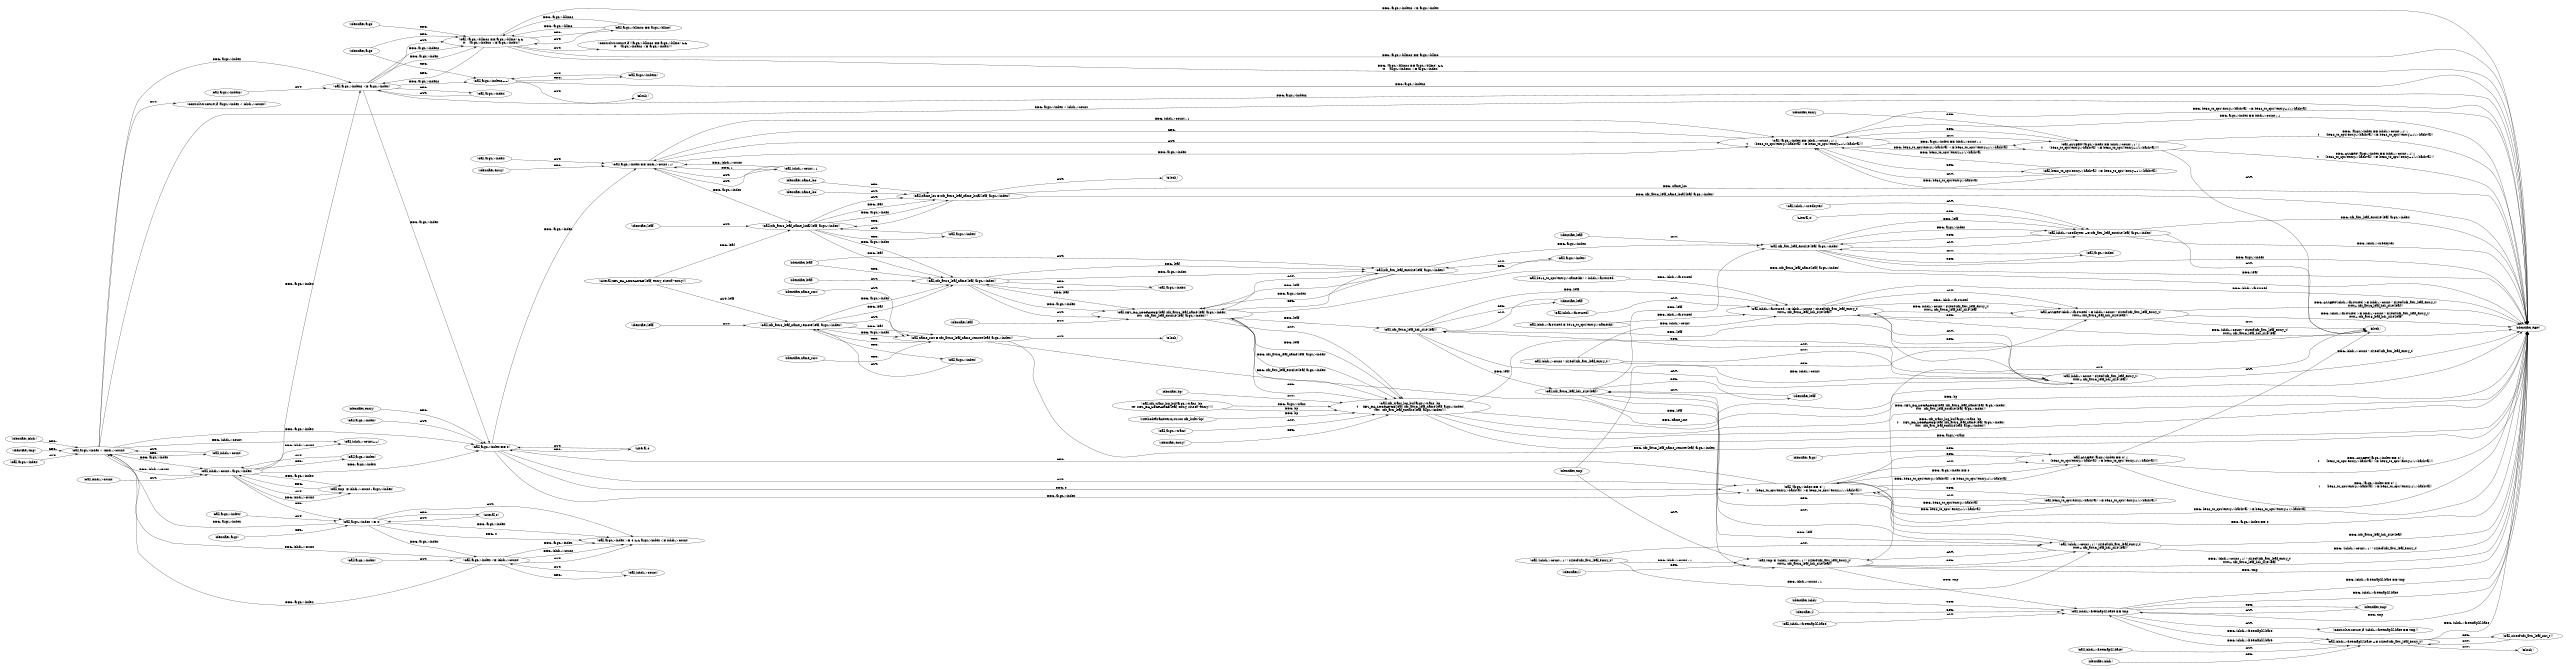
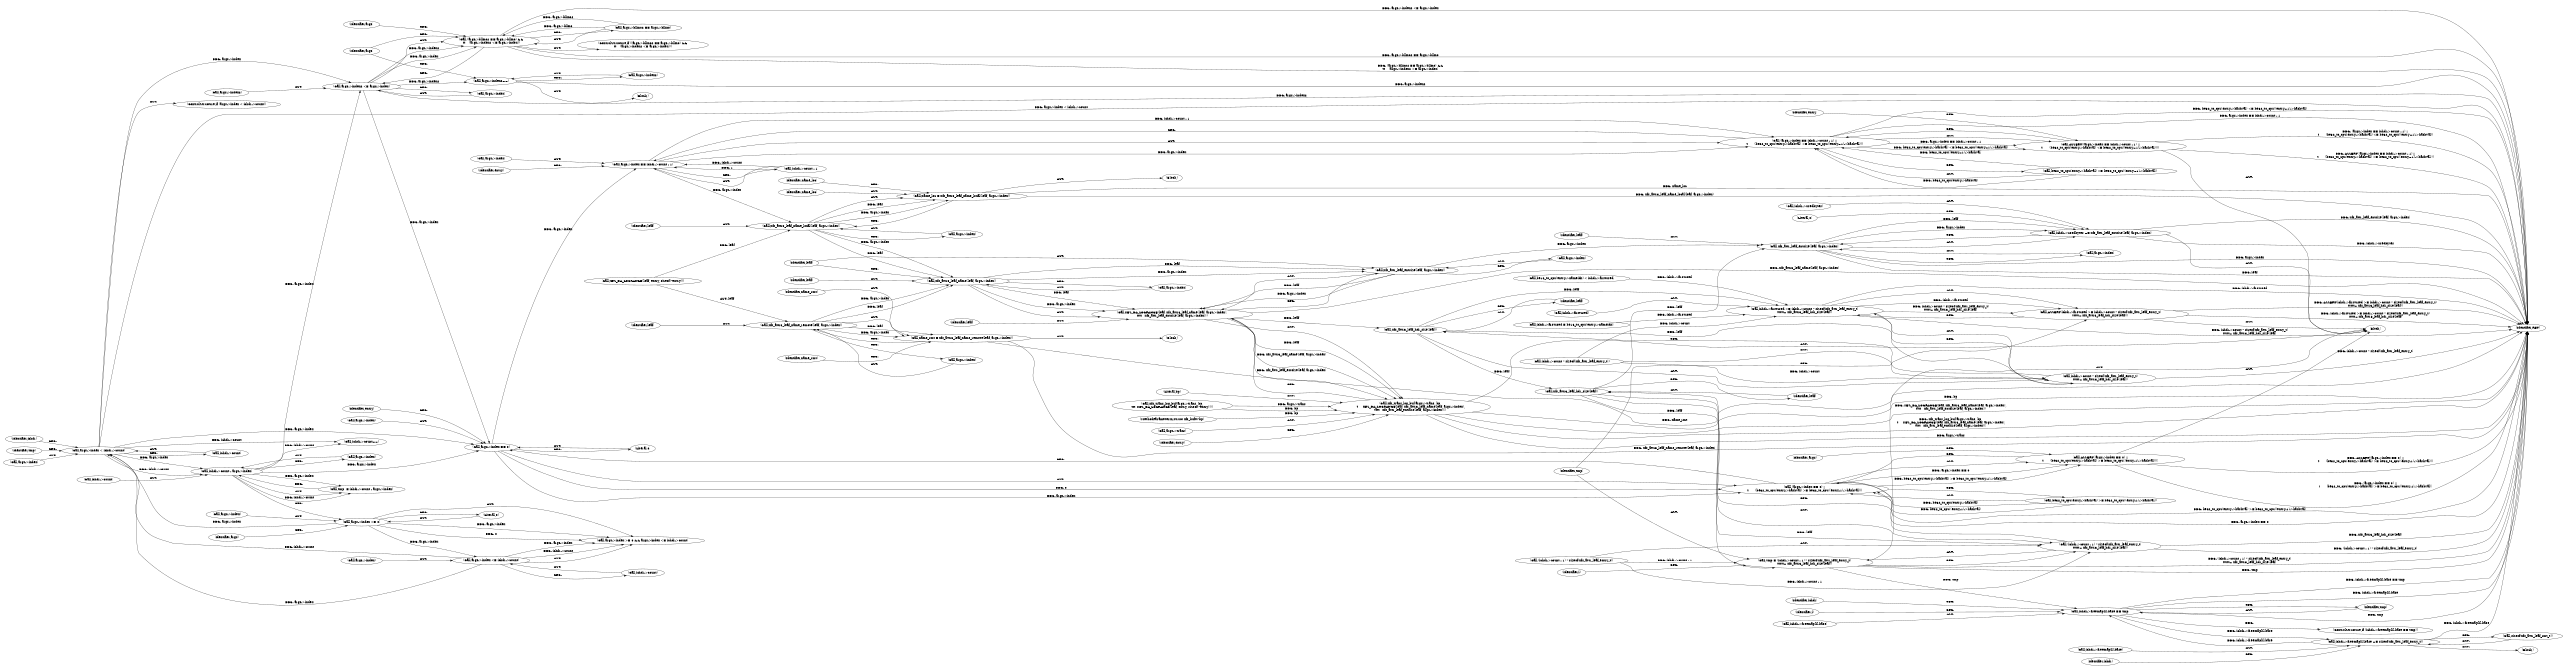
edge "(Call,args->index == ichdr->count - 1)" -> "(Call,ichdr->count - 1)": label "AST: " -> "CFG: "
node "(Literal,XFS_DA_LOGRANGE(leaf, entry, sizeof(*entry)))": label "(Literal,XFS_DA_LOGRANGE(leaf, entry, sizeof(*entry)))" -> "(Call,XFS_DA_LOGRANGE(leaf, entry, sizeof(*entry)))"
node "(Identifier,bp)": label "(Identifier,bp)" -> "(Literal,bp)"
edge "(Call,ichdr->freemap[i].base == tmp)" -> "(ControlStructure,if (ichdr->freemap[i].base == tmp))": label "AST: " -> "DDG: "
